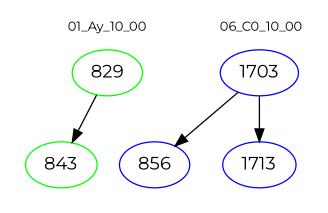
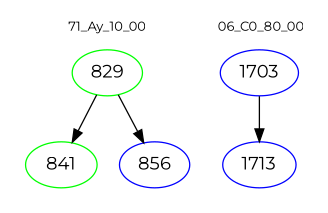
cluster "01_Ay_10_00": label "01_Ay_10_00" -> "71_Ay_10_00"
cluster "06_C0_10_00": label "06_C0_10_00" -> "06_C0_80_00"
edge "1703" -> "856": now "829" -> "856"
node "843": label "843" -> "841"
